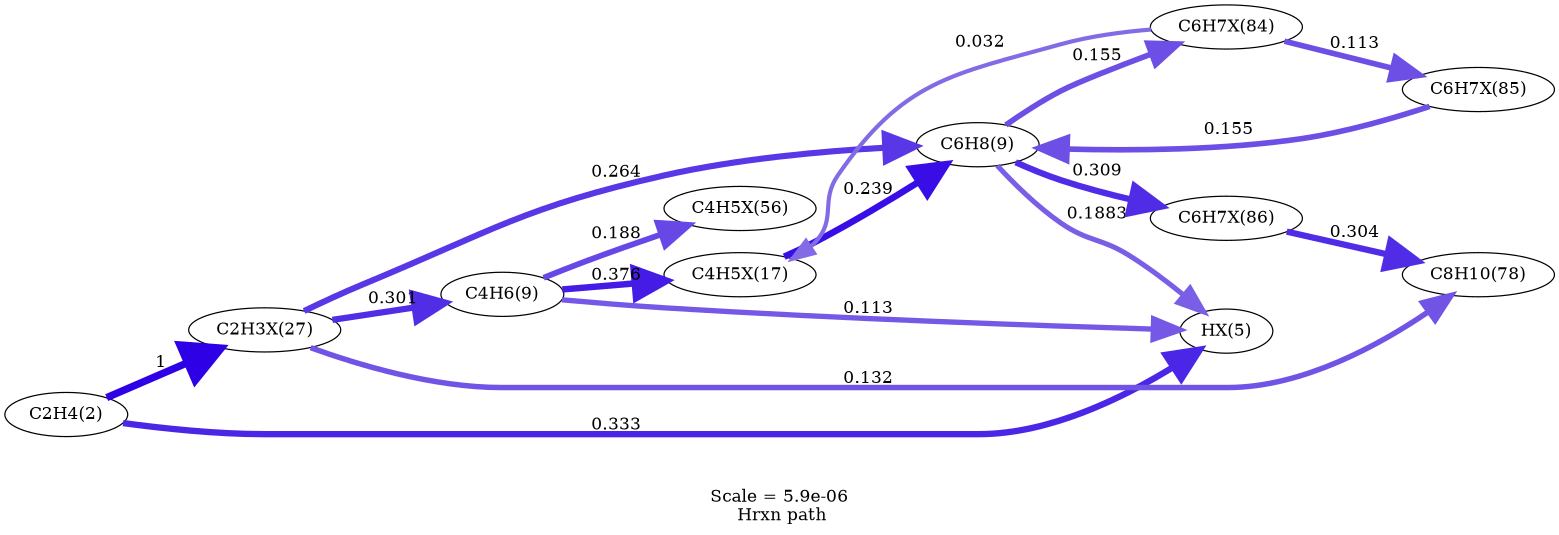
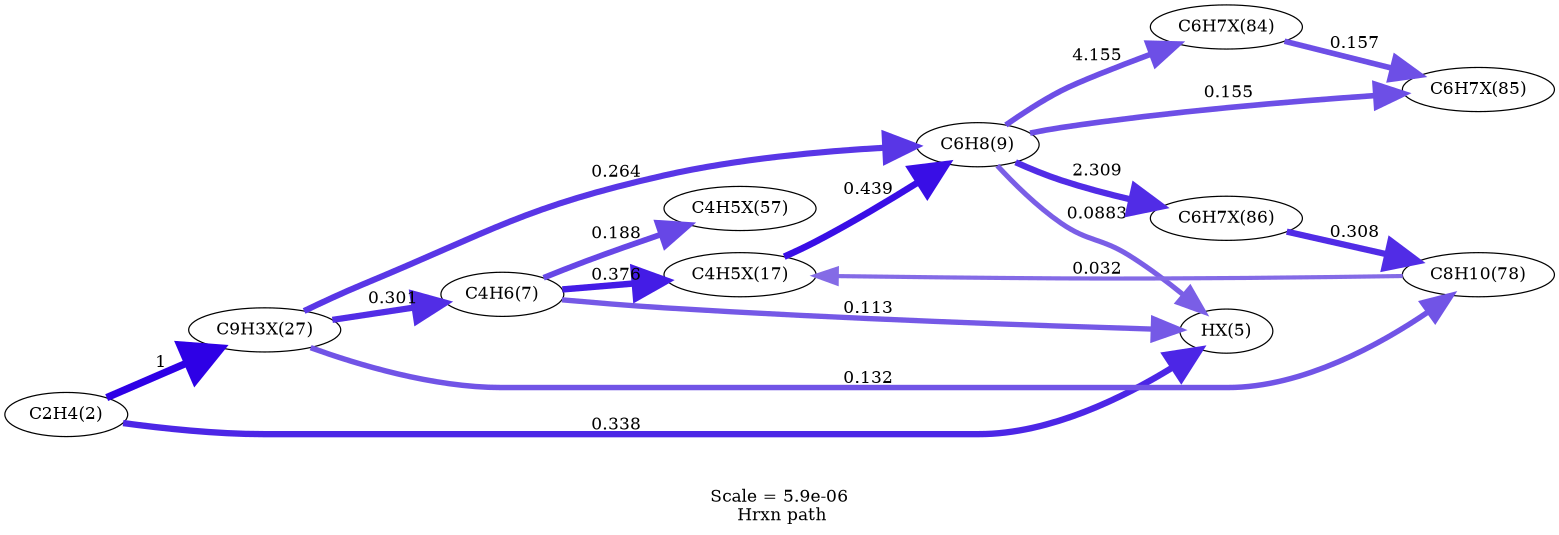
edge "C6H7X(84)" -> "C6H7X(85)": label " 0.113" -> " 0.157"
edge "C6H8(9)" -> "C6H7X(84)": label " 0.155" -> " 4.155"
edge "C6H7X(84)" -> "C4H5X(17)": now "C8H10(78)" -> "C4H5X(17)"
edge "C6H7X(85)" -> "C6H8(9)": reversed
edge "C6H8(9)" -> "C6H7X(86)": label " 0.309" -> " 2.309"
edge "C4H5X(17)" -> "C6H8(9)": label " 0.239" -> " 0.439"
node "C4H5X(56)": label "C4H5X(56)" -> "C4H5X(57)"
edge "C6H8(9)" -> "HX(5)": label " 0.1883" -> " 0.0883"
edge "C6H7X(86)" -> "C8H10(78)": label " 0.304" -> " 0.308"
node "C4H6(9)": label "C4H6(9)" -> "C4H6(7)"
node "C2H3X(27)": label "C2H3X(27)" -> "C9H3X(27)"
edge "C2H4(2)" -> "HX(5)": label " 0.333" -> " 0.338"
